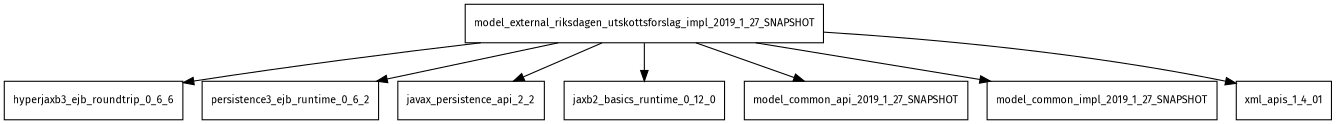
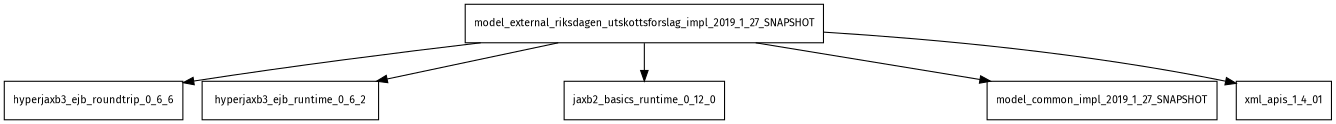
node "persistence3_ejb_runtime_0_6_2": label "persistence3_ejb_runtime_0_6_2" -> "hyperjaxb3_ejb_runtime_0_6_2"
node "javax_persistence_api_2_2": removed
node "model_common_api_2019_1_27_SNAPSHOT": removed
